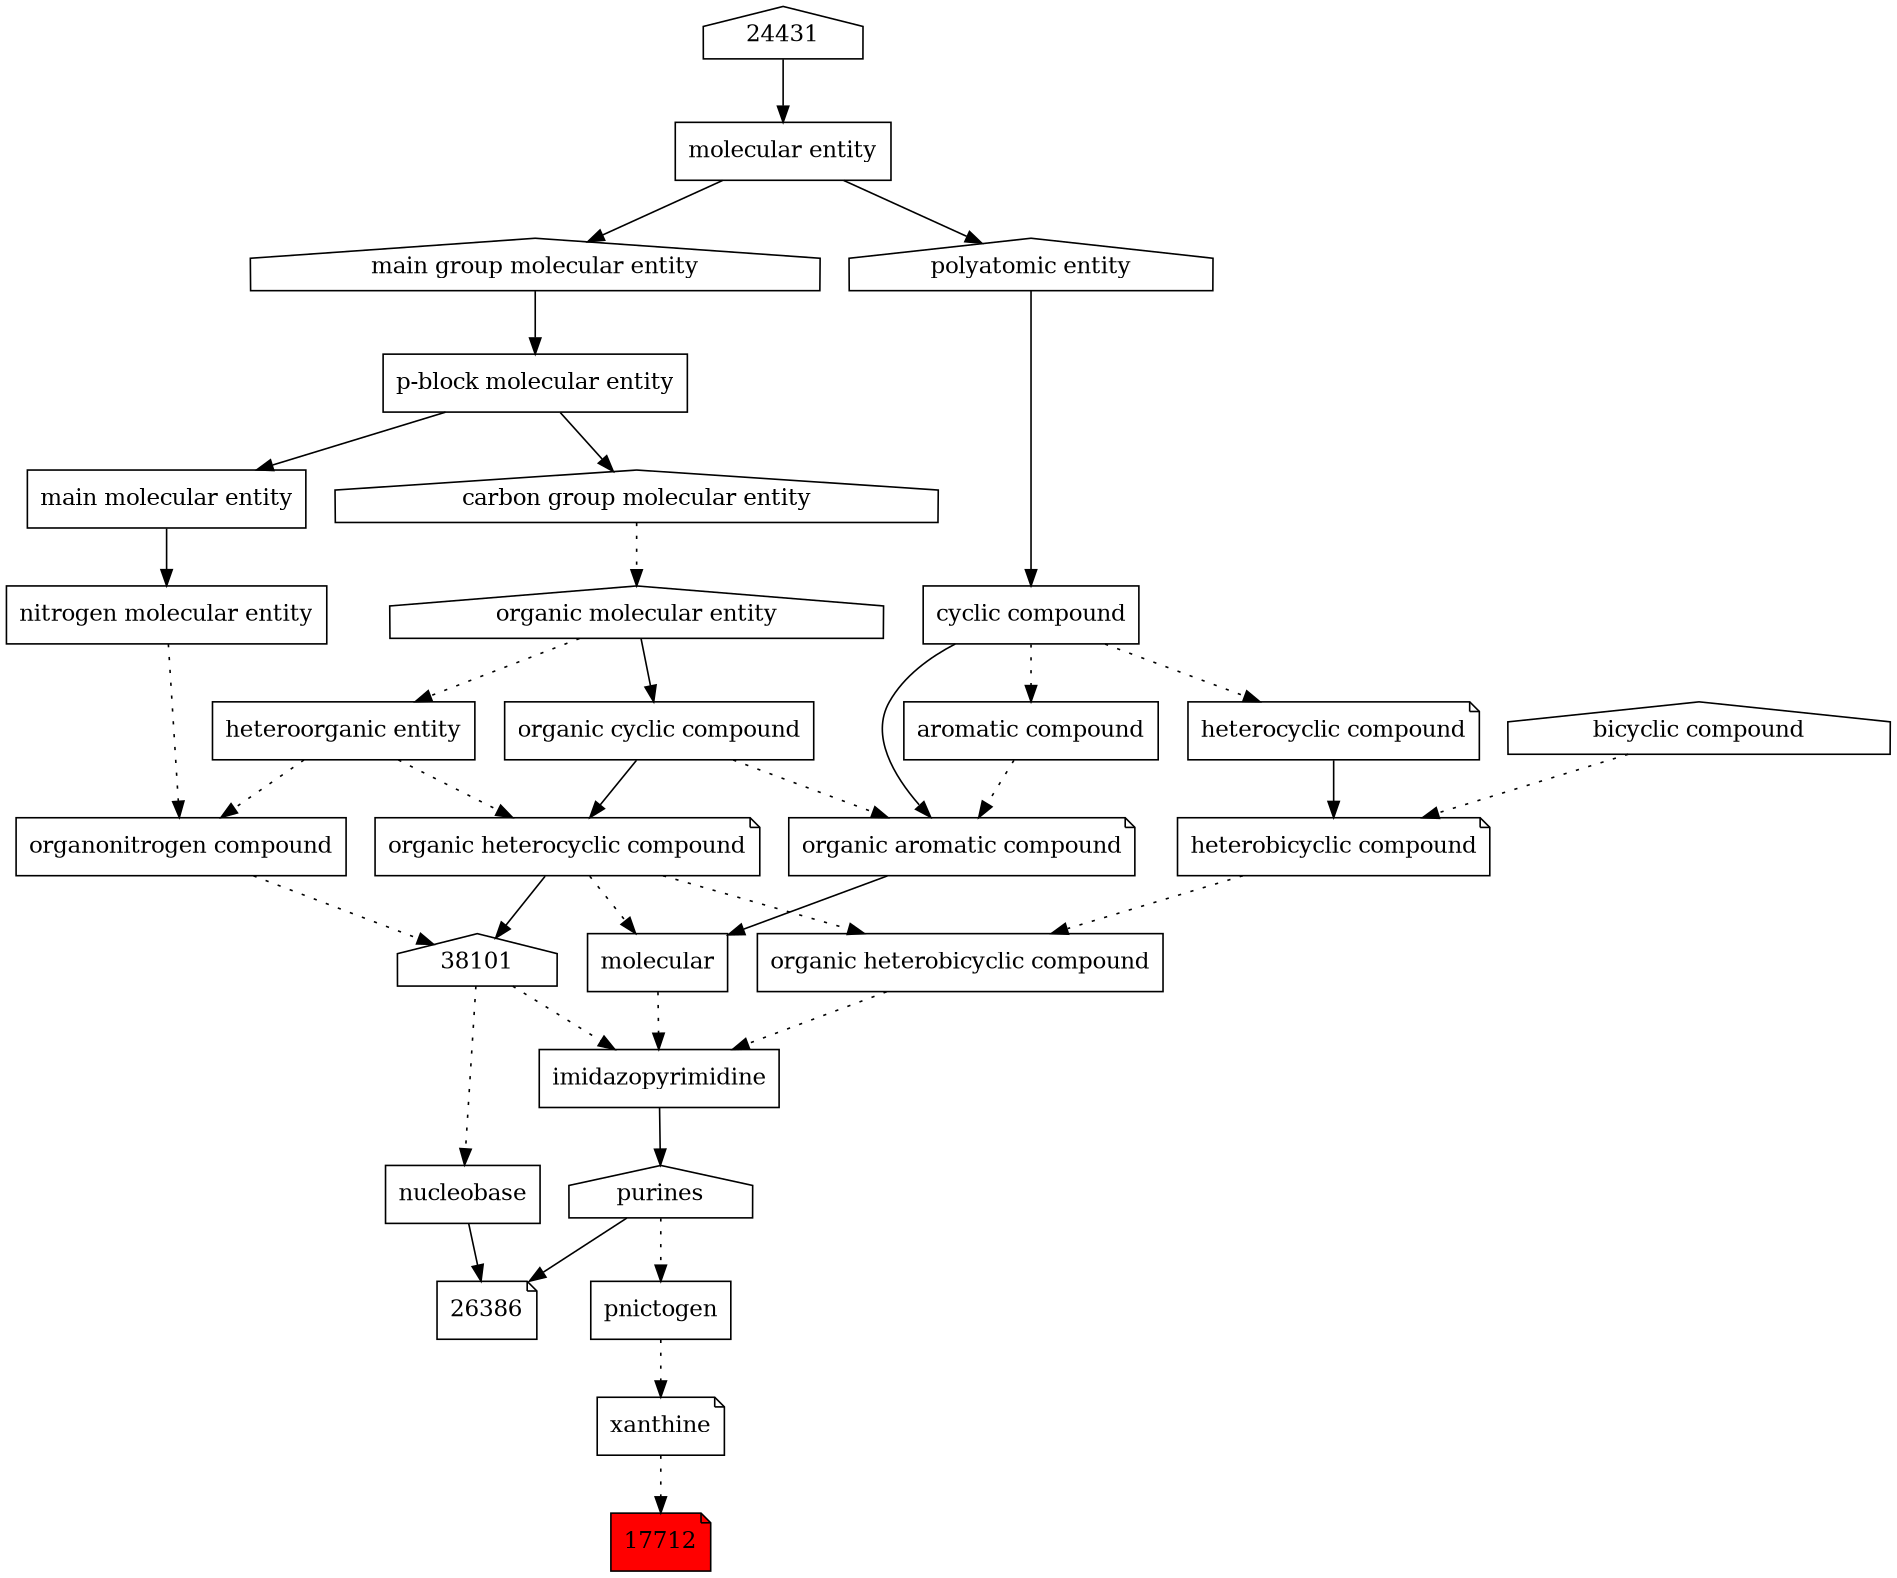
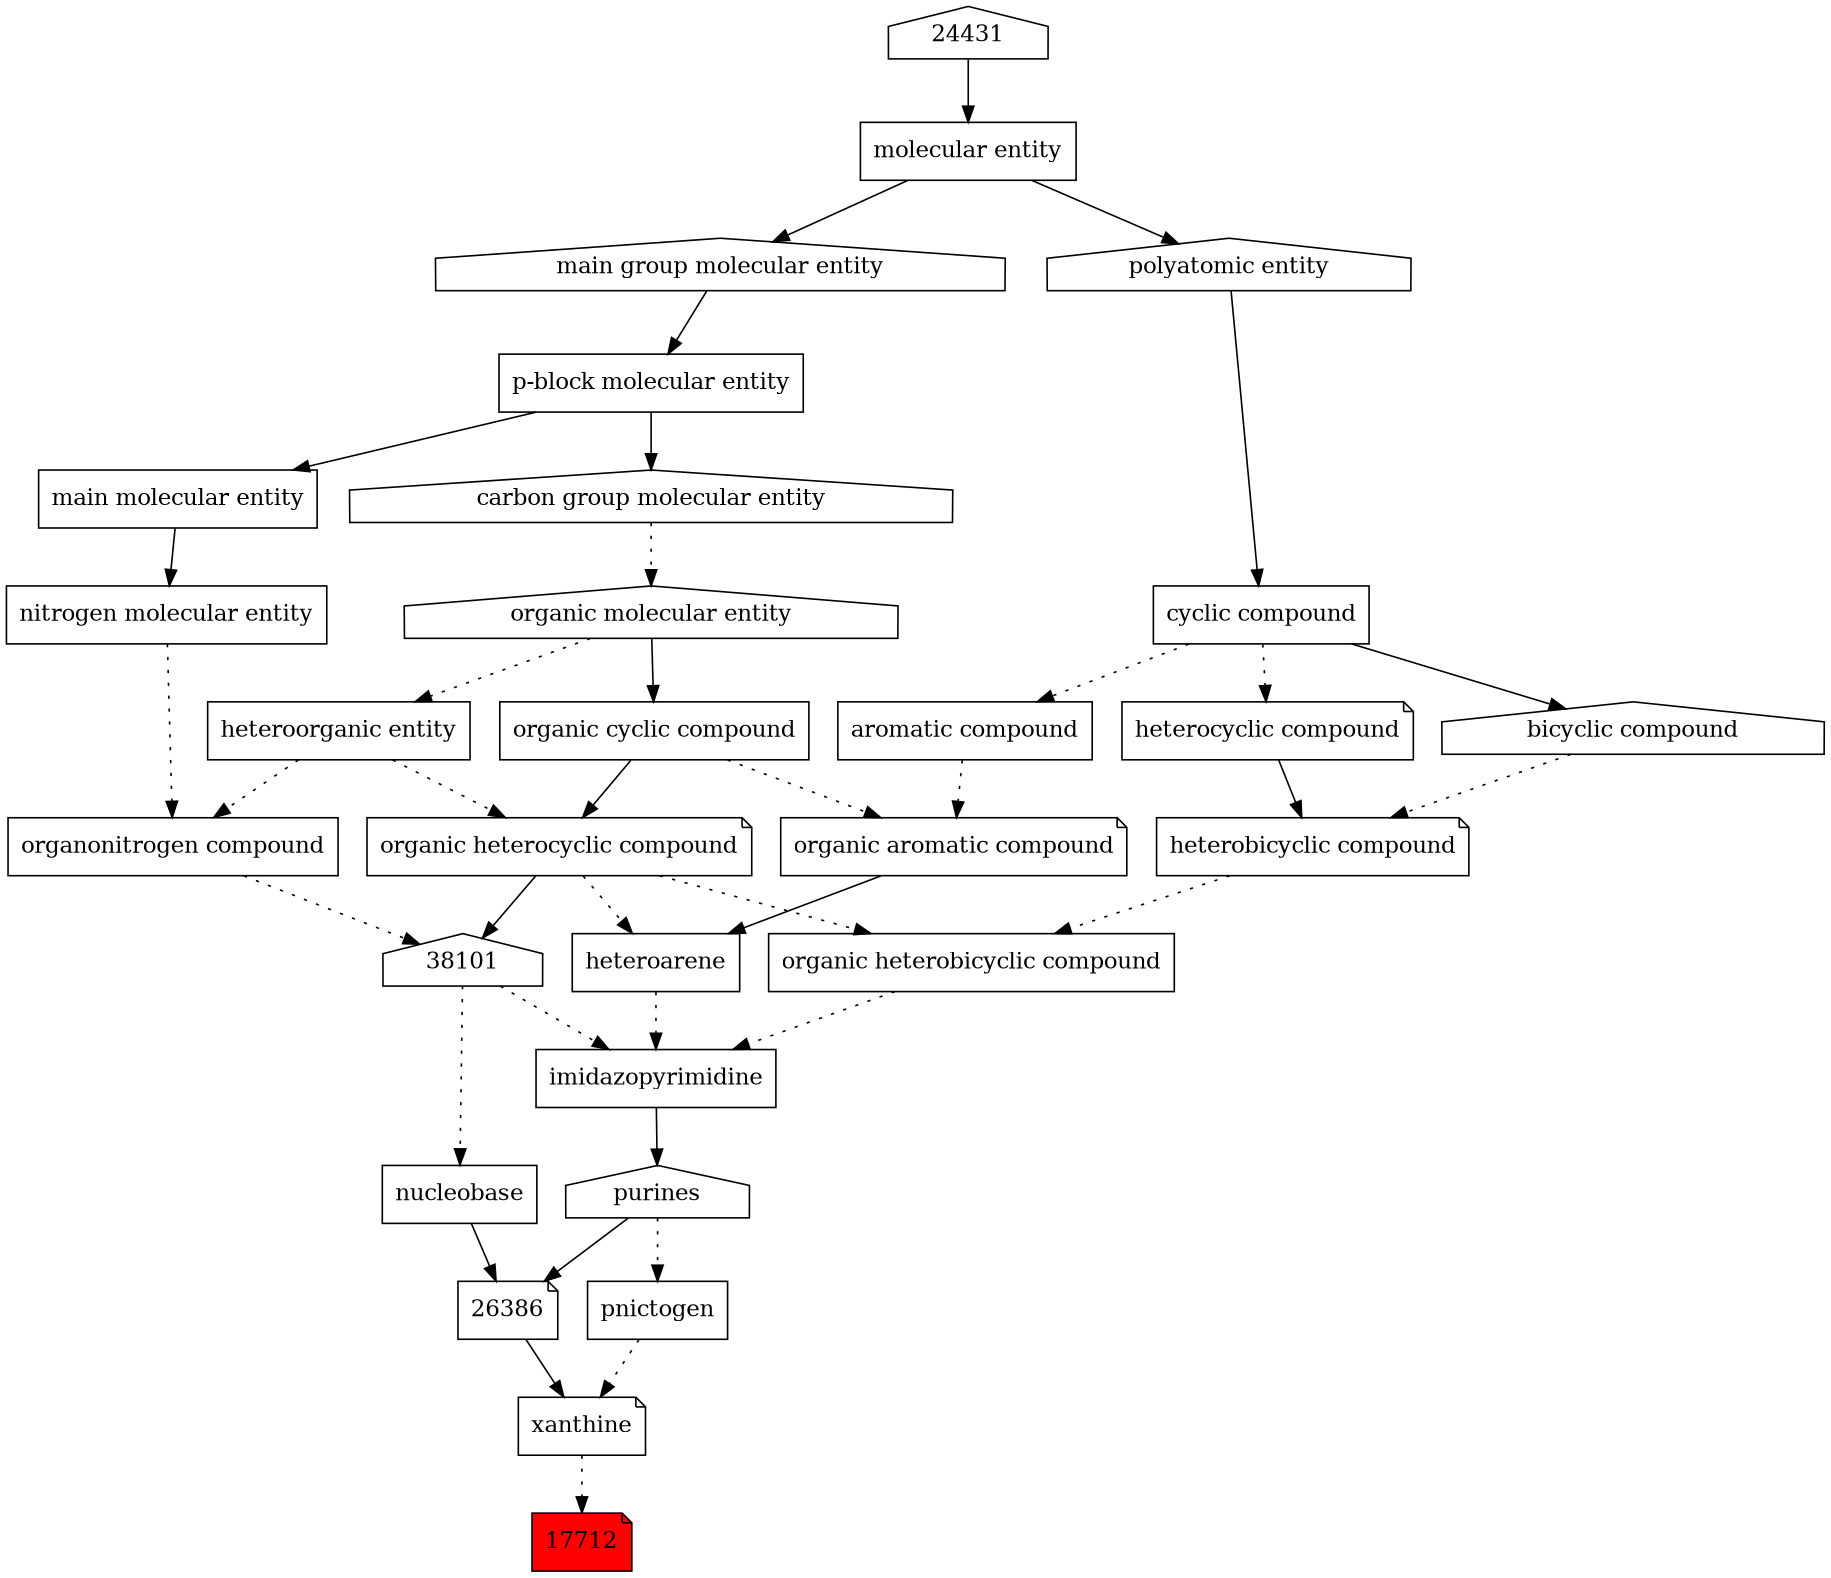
edge "cyclic compound" -> "organic aromatic compound": now "cyclic compound" -> "bicyclic compound"
node "molecular": label "molecular" -> "heteroarene"
edge "26386" -> "xanthine": added
